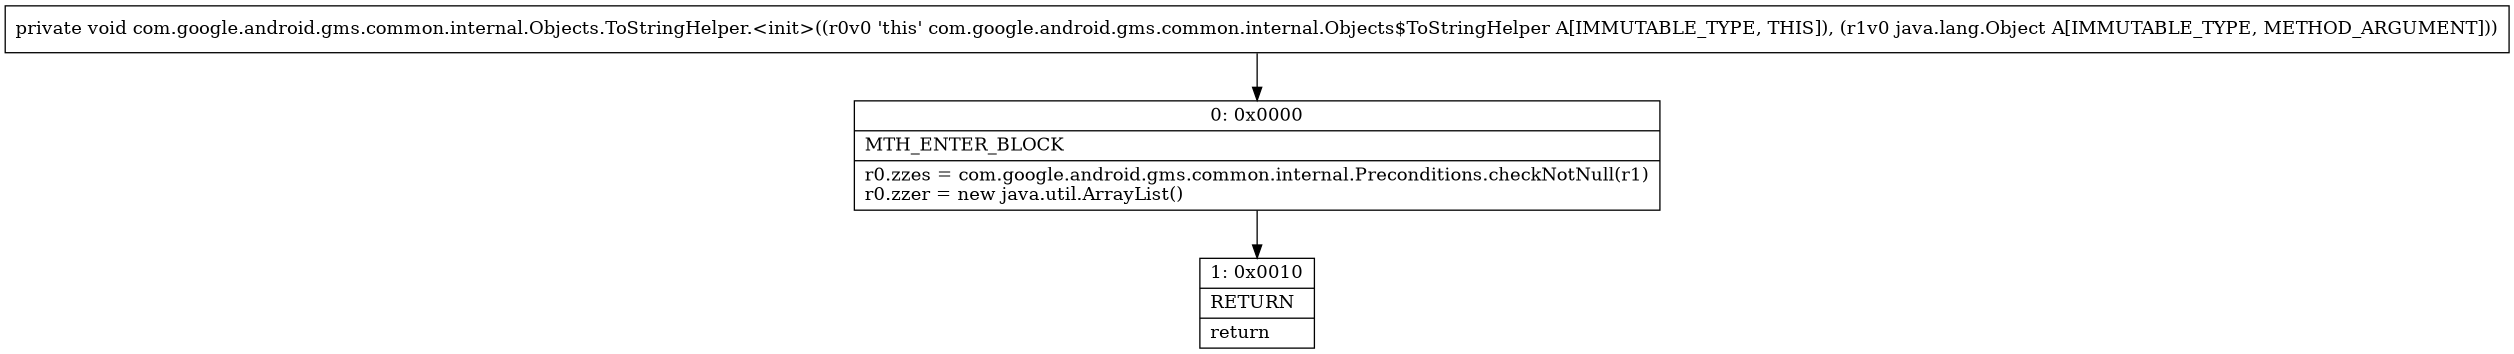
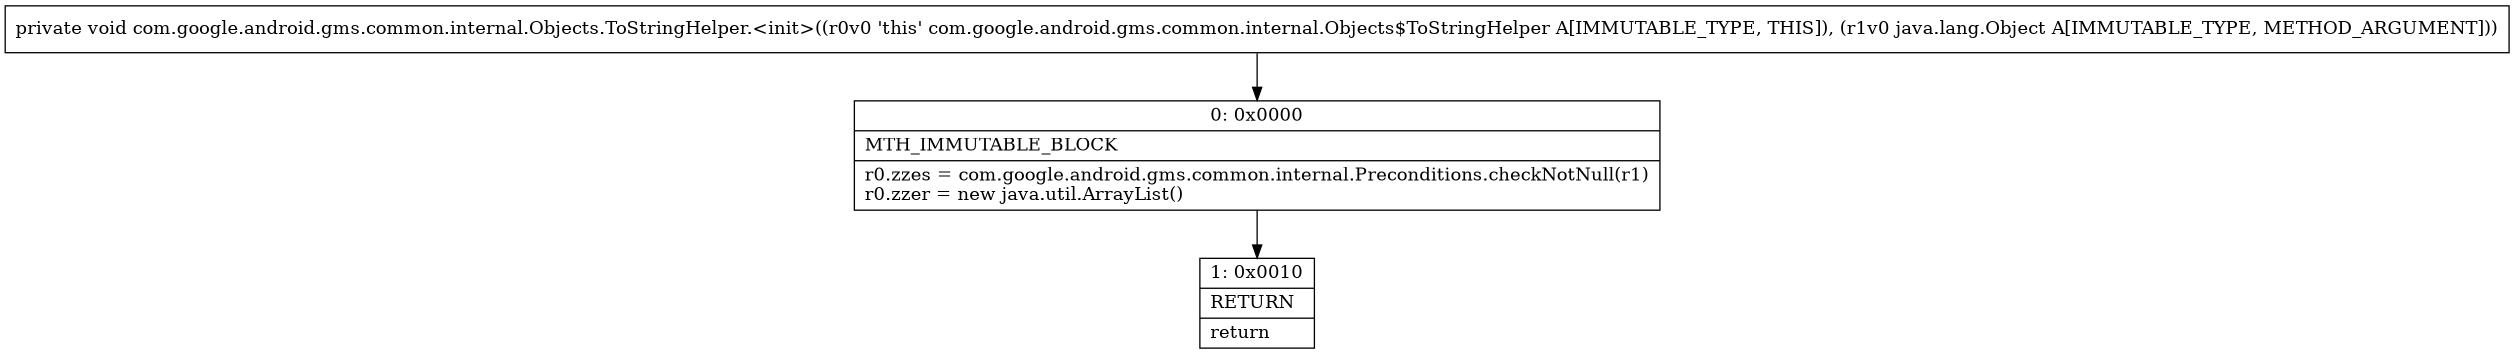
node "0: 0x0000": text "MTH_ENTER_BLOCK" -> "MTH_IMMUTABLE_BLOCK"
